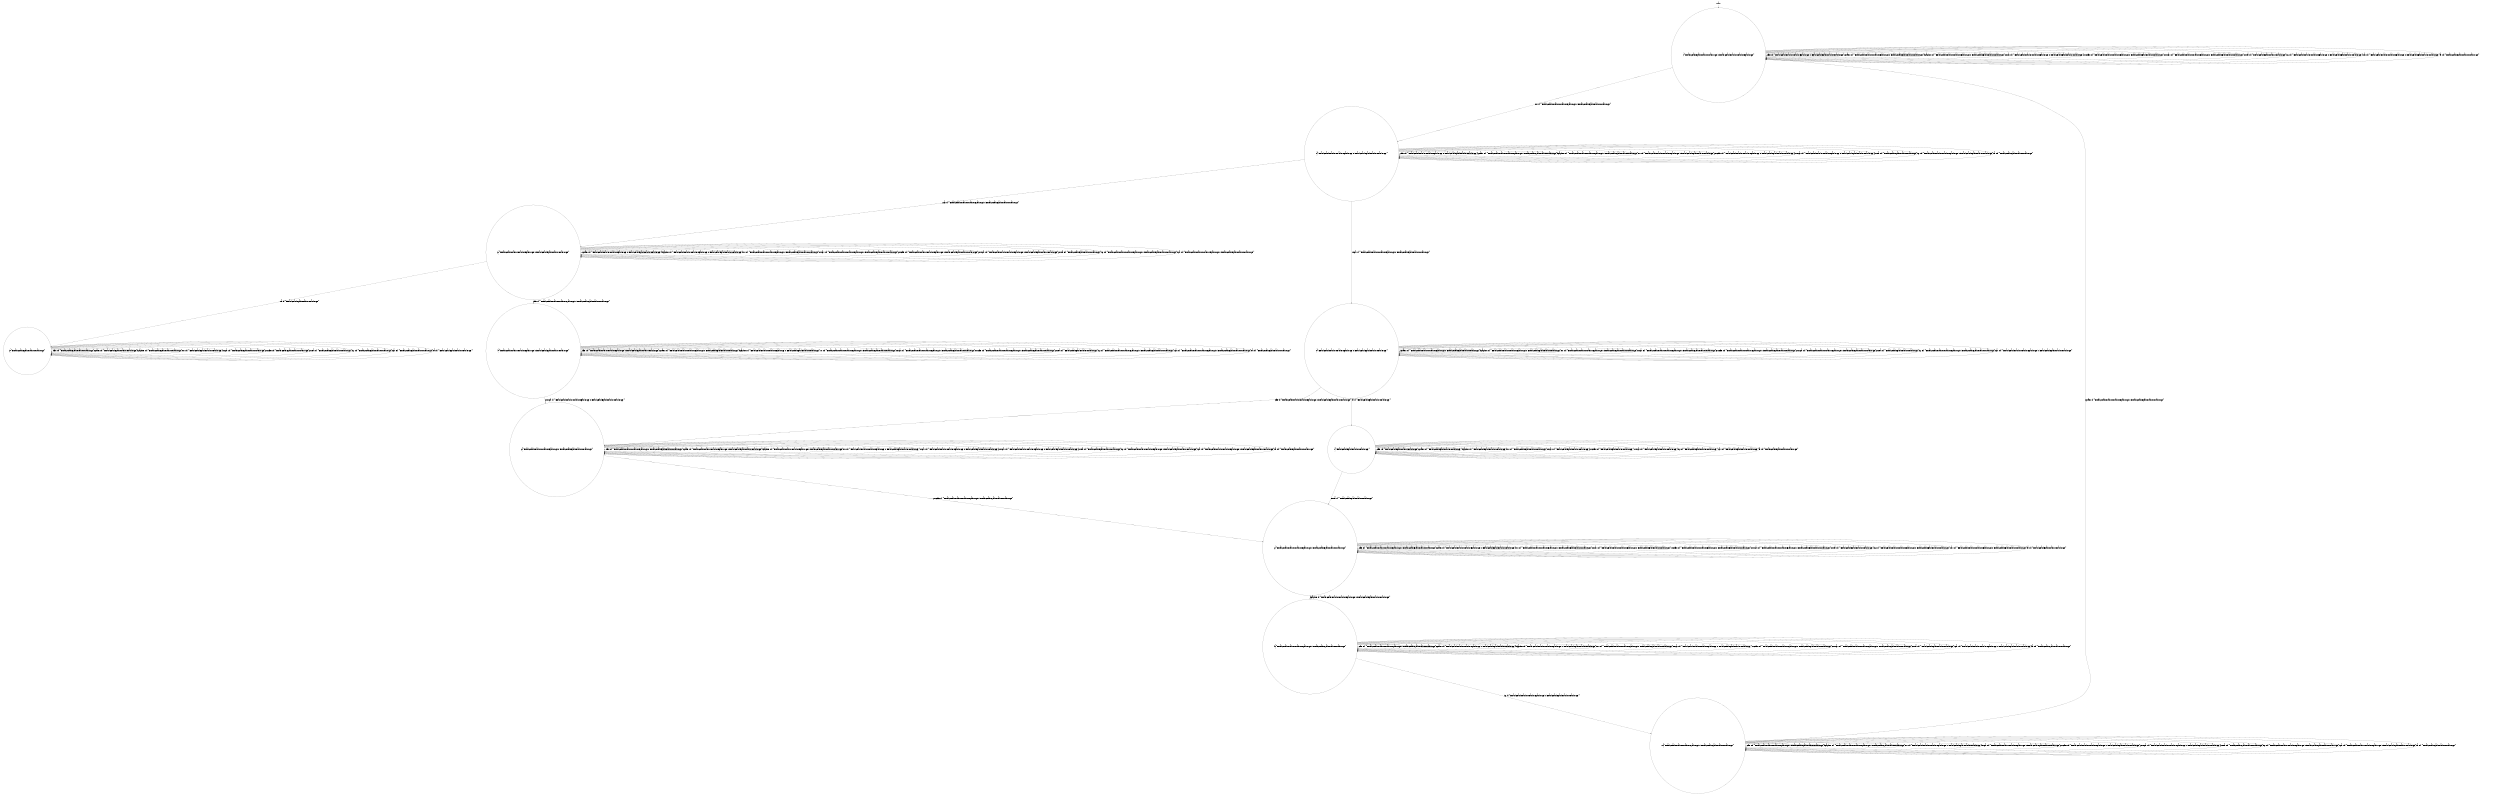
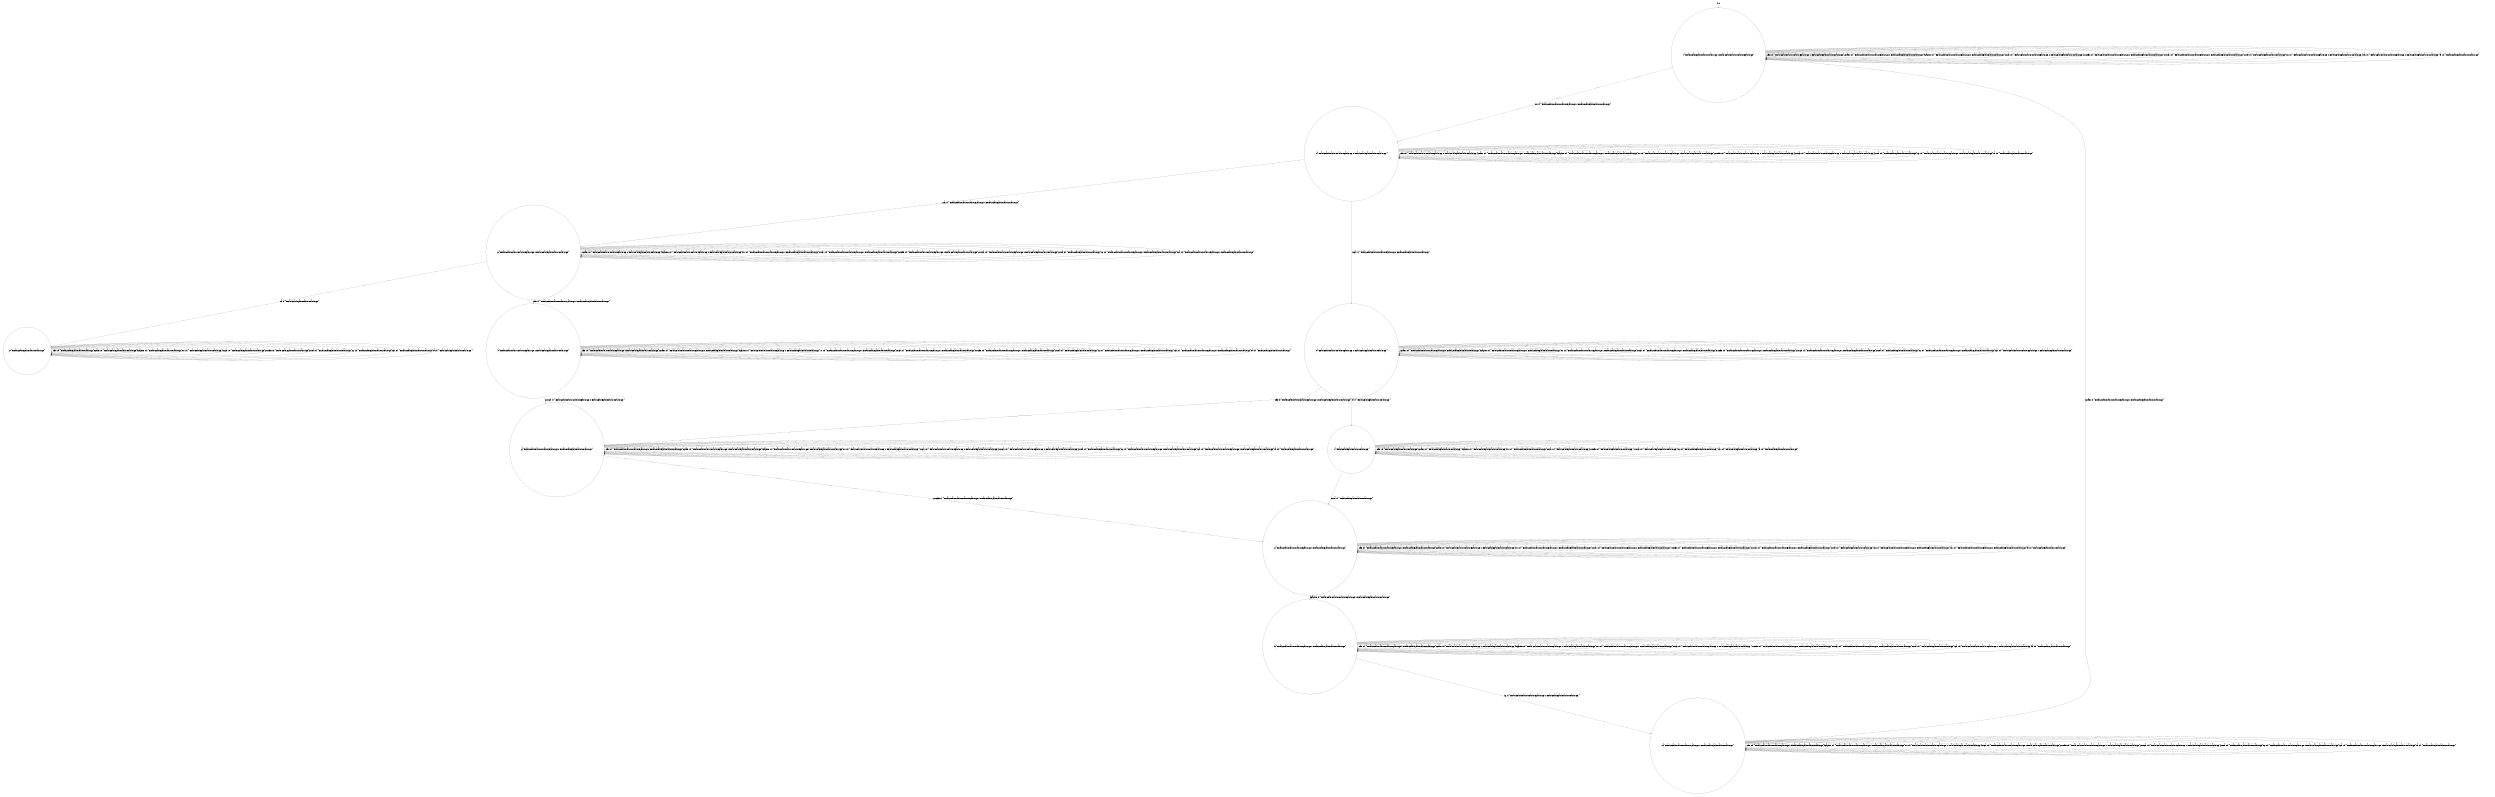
node "__start0": label "__start0" -> "__and0"
